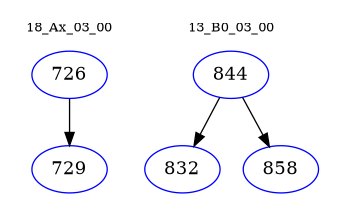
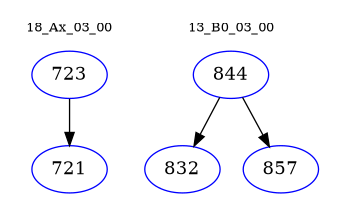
node "726": label "726" -> "723"
node "729": label "729" -> "721"
node "858": label "858" -> "857"
